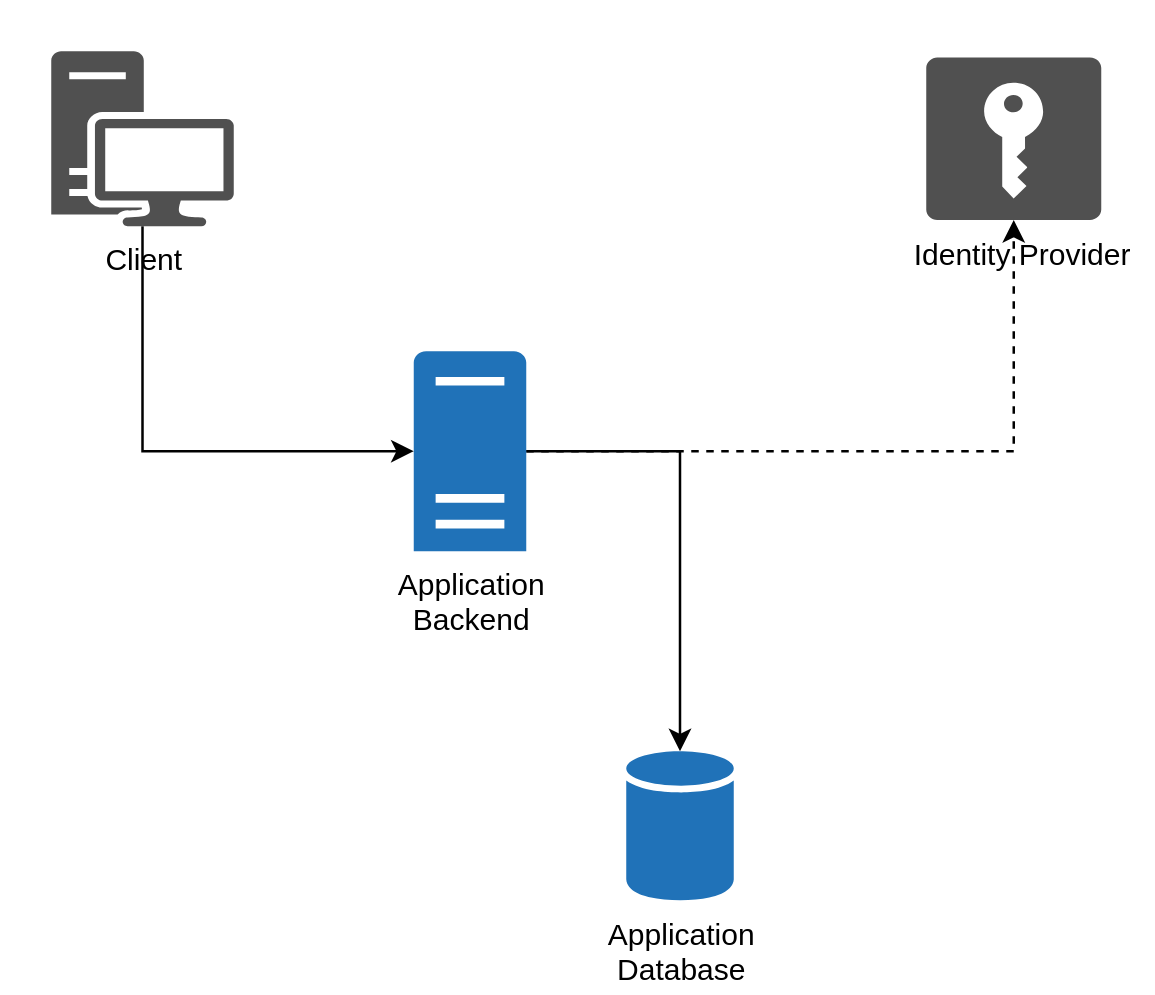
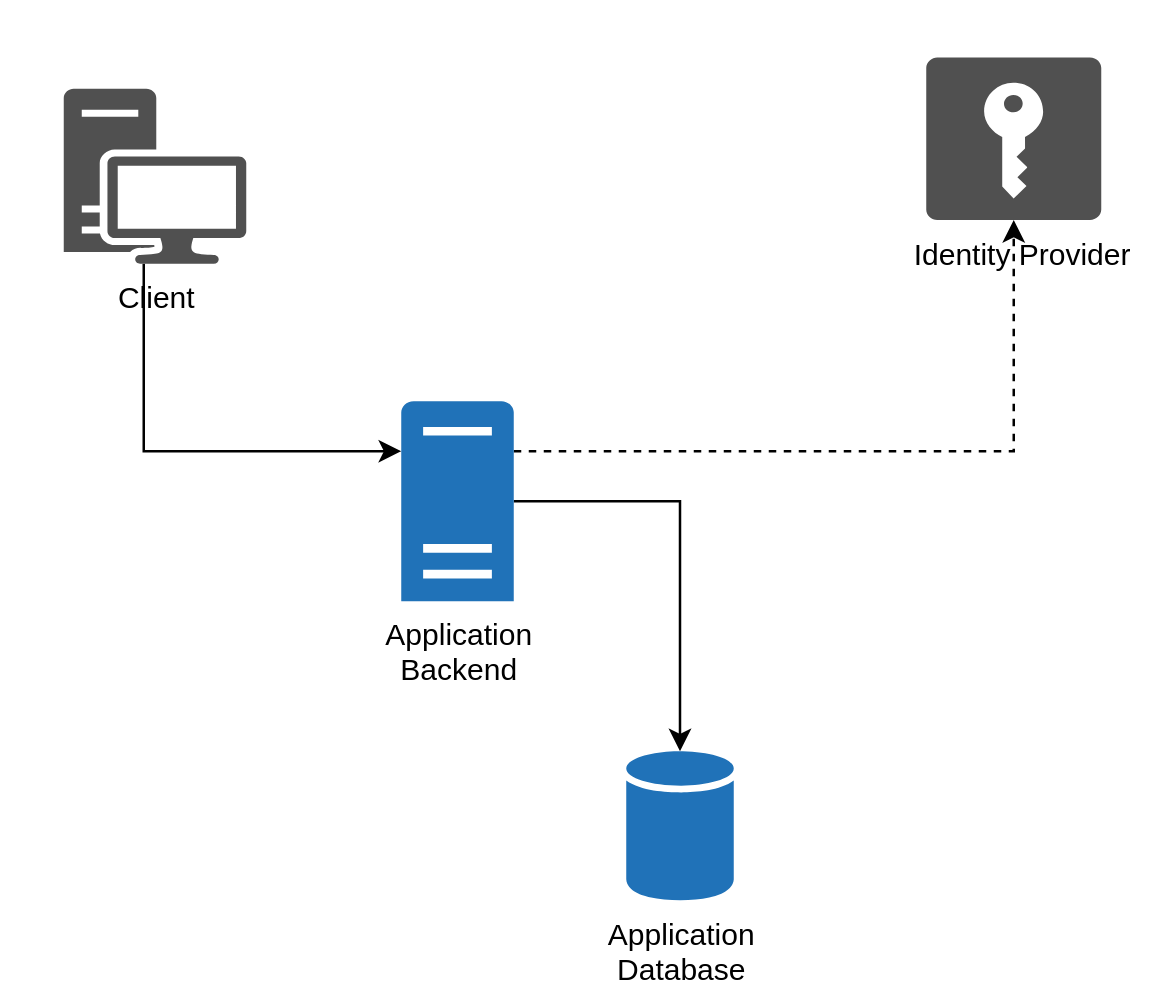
node "Client": moved (143, 139) -> (155, 176)
node "Application Backend": moved (470, 451) -> (458, 501)
